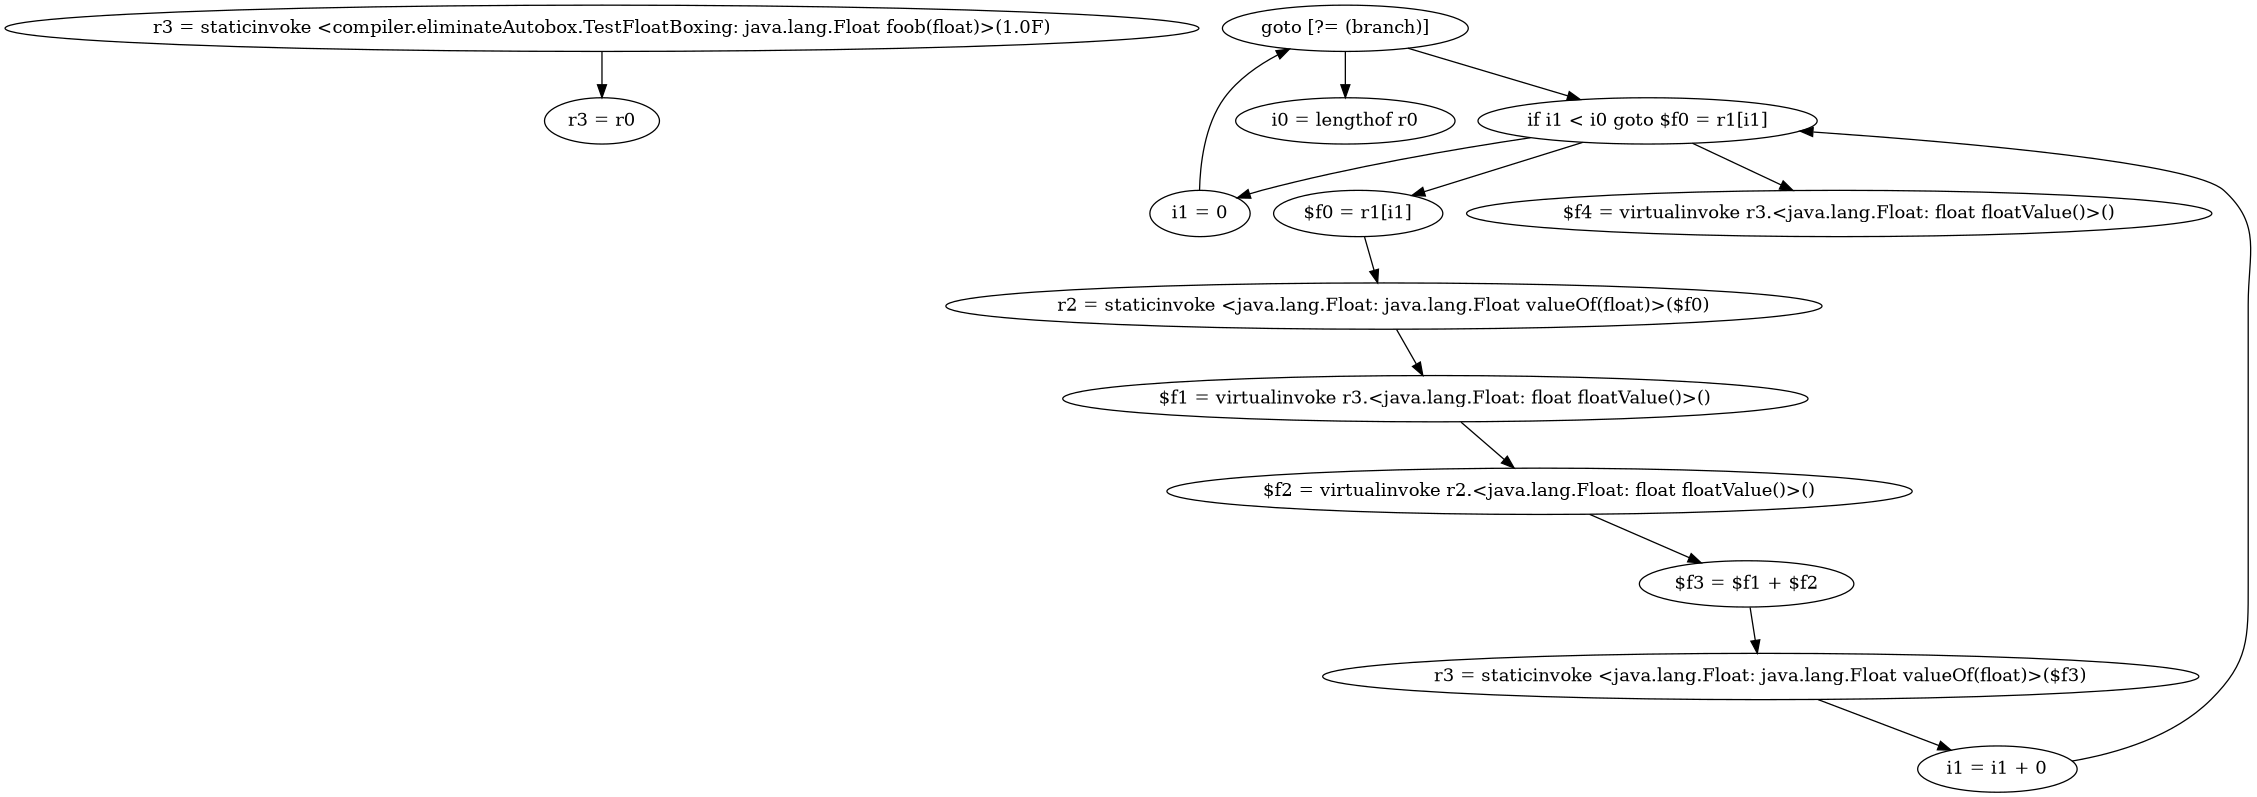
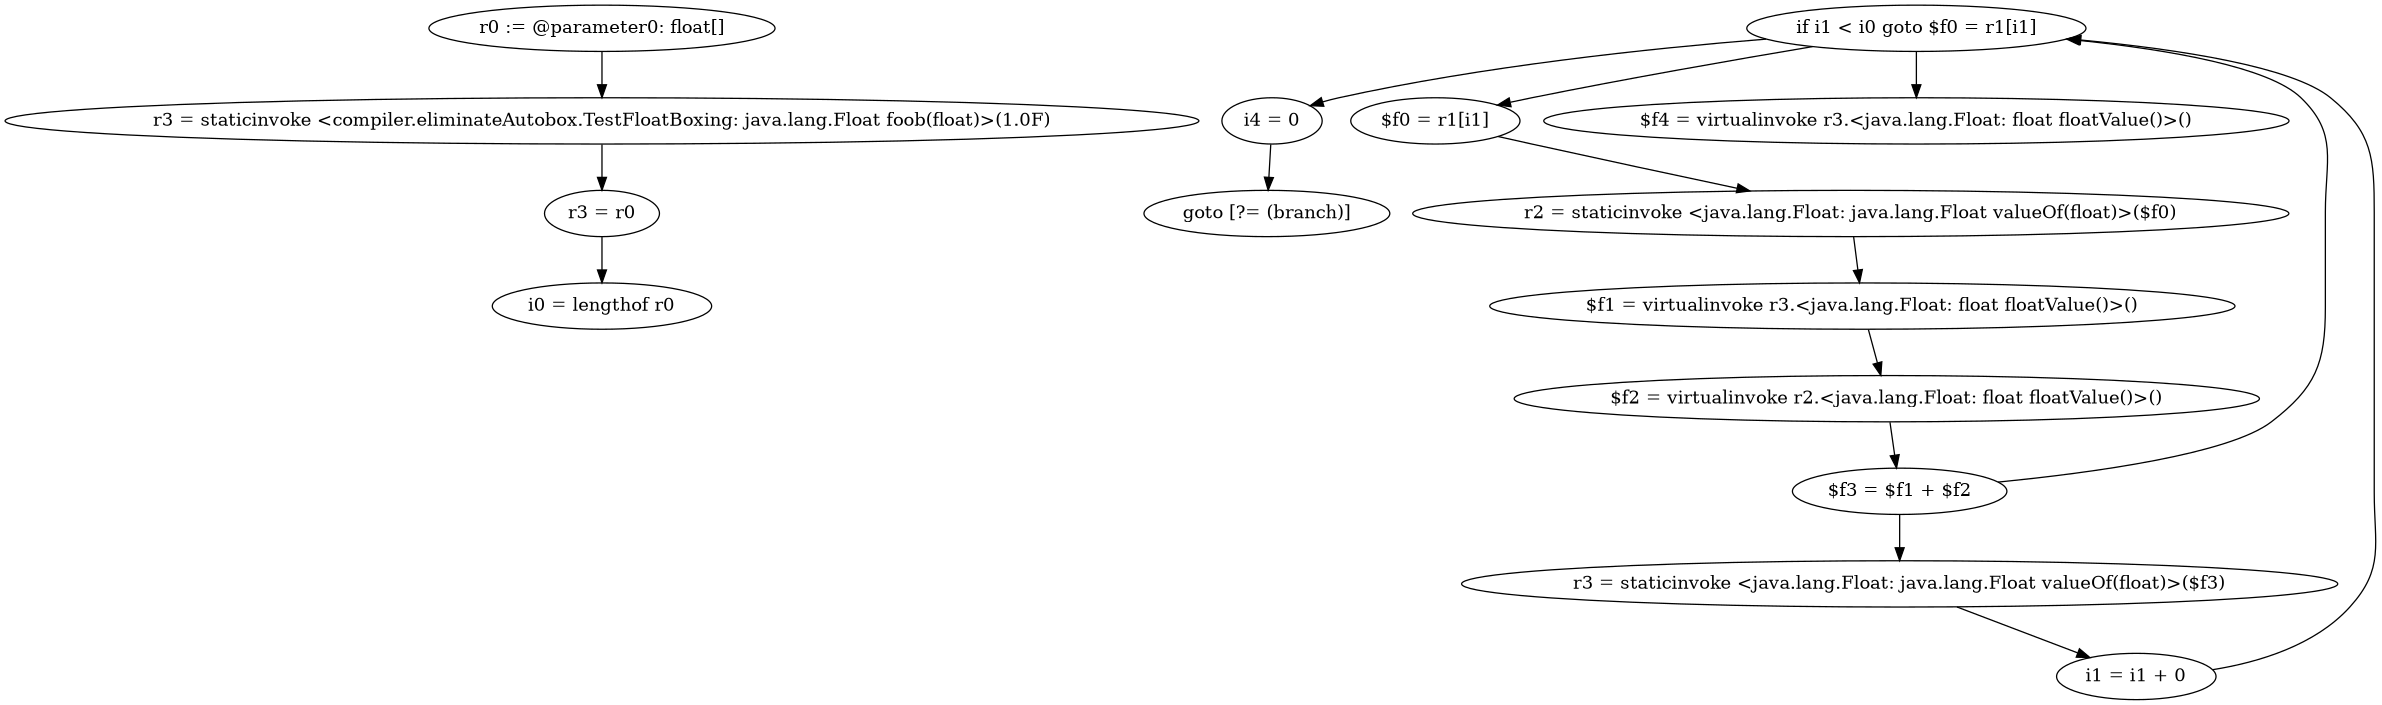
node "r0 := @parameter0: float[]": added
edge "goto [?= (branch)]" -> "i0 = lengthof r0": now "r3 = r0" -> "i0 = lengthof r0"
edge "goto [?= (branch)]" -> "if i1 < i0 goto $f0 = r1[i1]": now "$f3 = $f1 + $f2" -> "if i1 < i0 goto $f0 = r1[i1]"
node "i1 = 0": label "i1 = 0" -> "i4 = 0"
